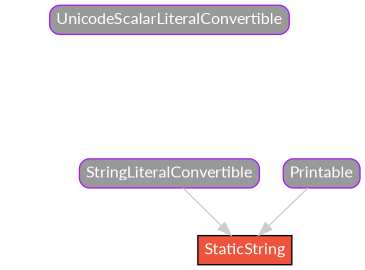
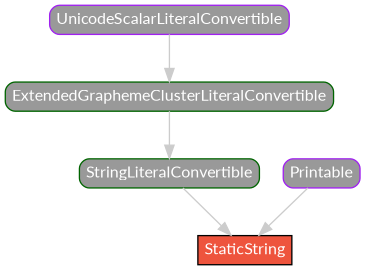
node "ExtendedGraphemeClusterLiteralConvertible": added
node "StringLiteralConvertible": color purple -> darkgreen
